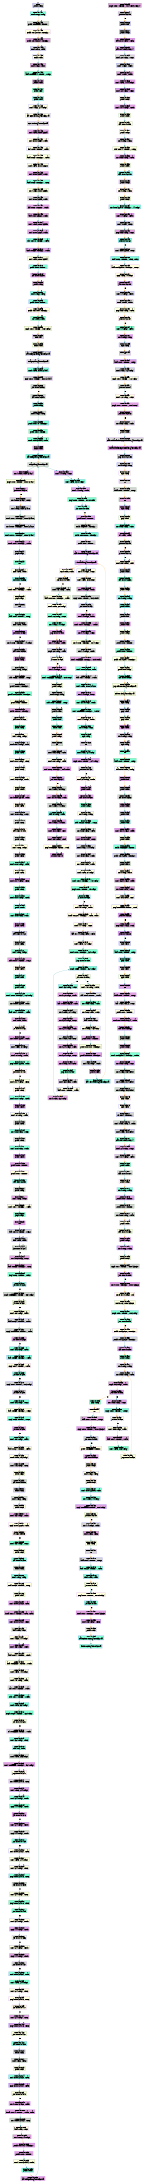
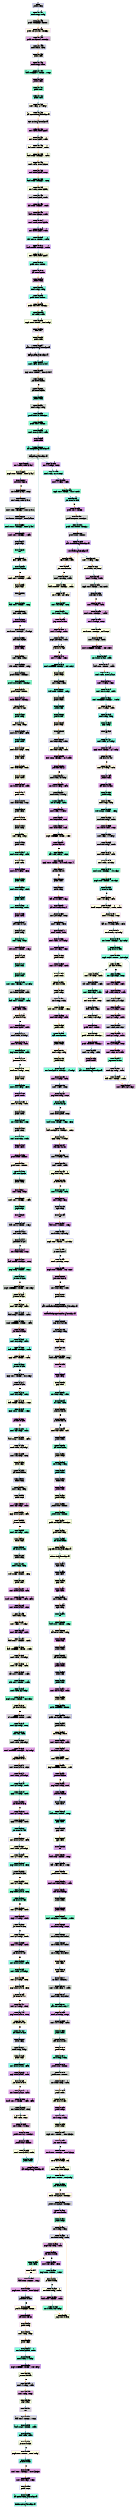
node "0x004030d4 orl %eax, %eax": fillcolor plum -> aquamarine
node "0x004030bc leal (%esi,%esi,2), %ecx": added
